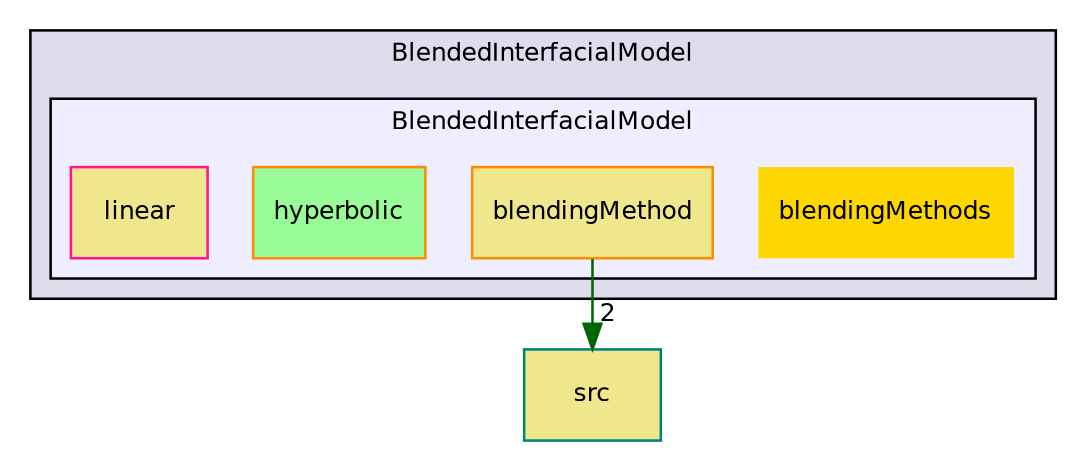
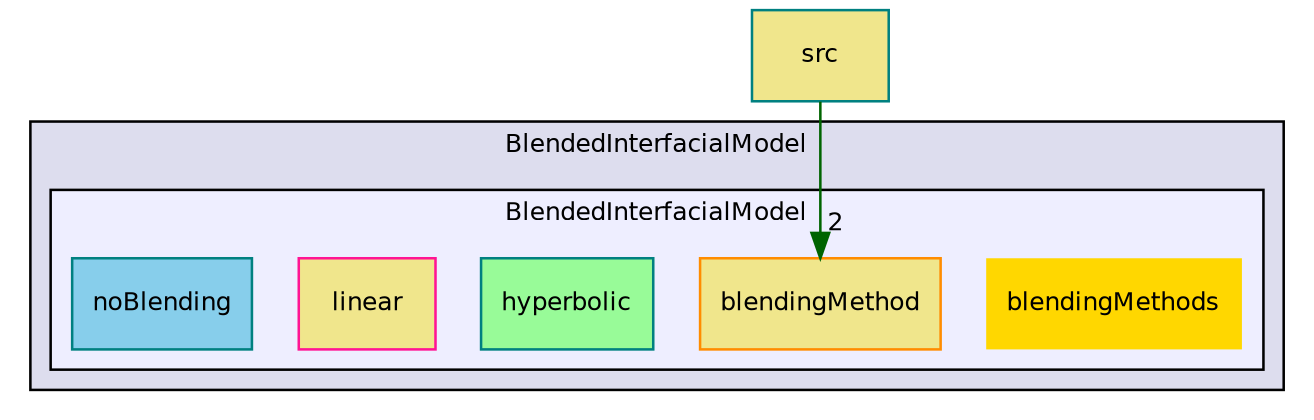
node "hyperbolic": color darkorange -> teal
edge "blendingMethod" -> "src": reversed
node "noBlending": added
